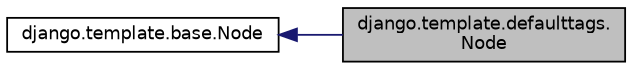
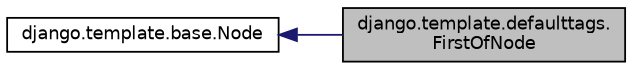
node "django.template.defaulttags. Node": label "django.template.defaulttags. Node" -> "django.template.defaulttags. FirstOfNode"
